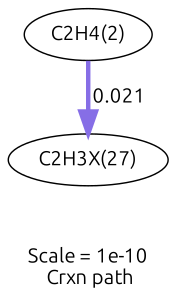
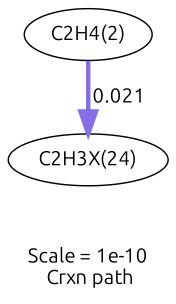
node "C2H3X(27)": label "C2H3X(27)" -> "C2H3X(24)"
